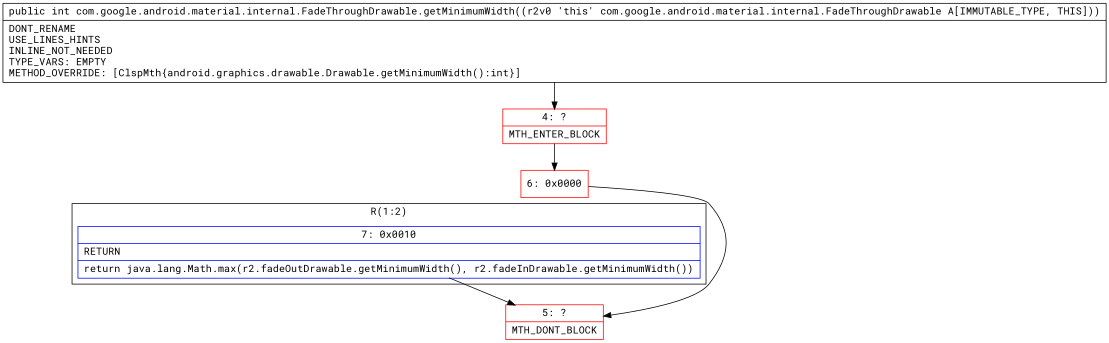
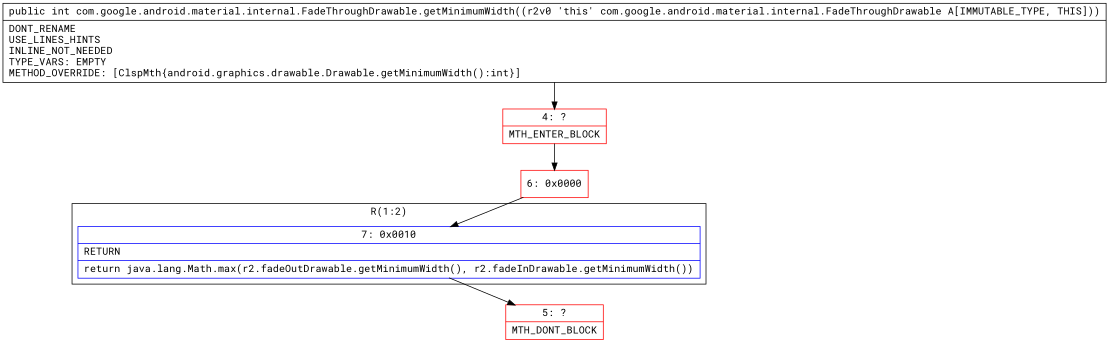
edge "6: 0x0000" -> "5: ?": now "6: 0x0000" -> "7: 0x0010"
